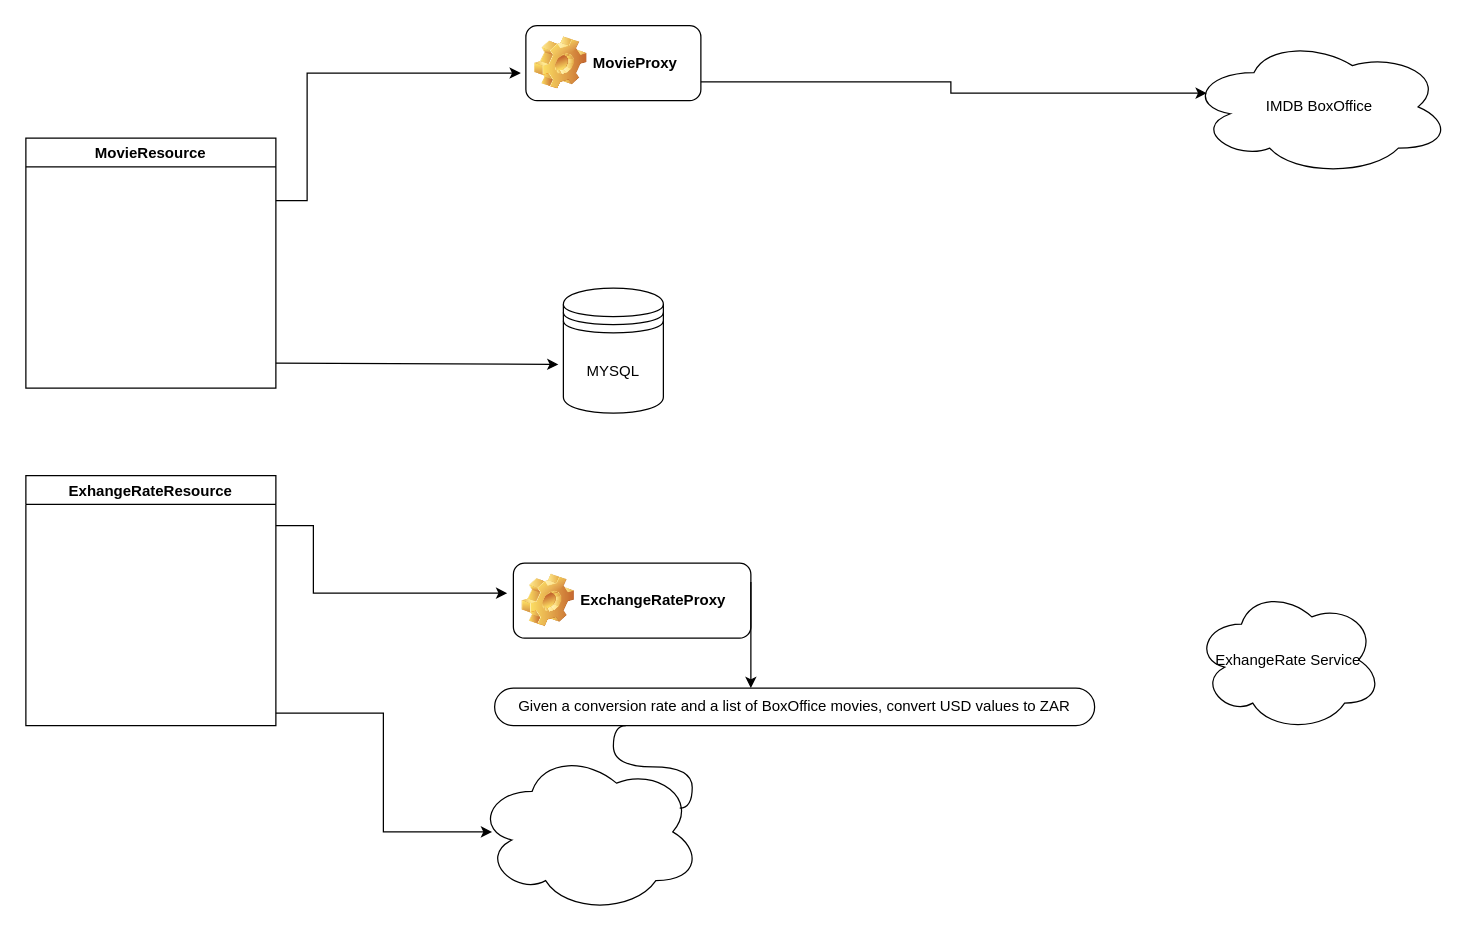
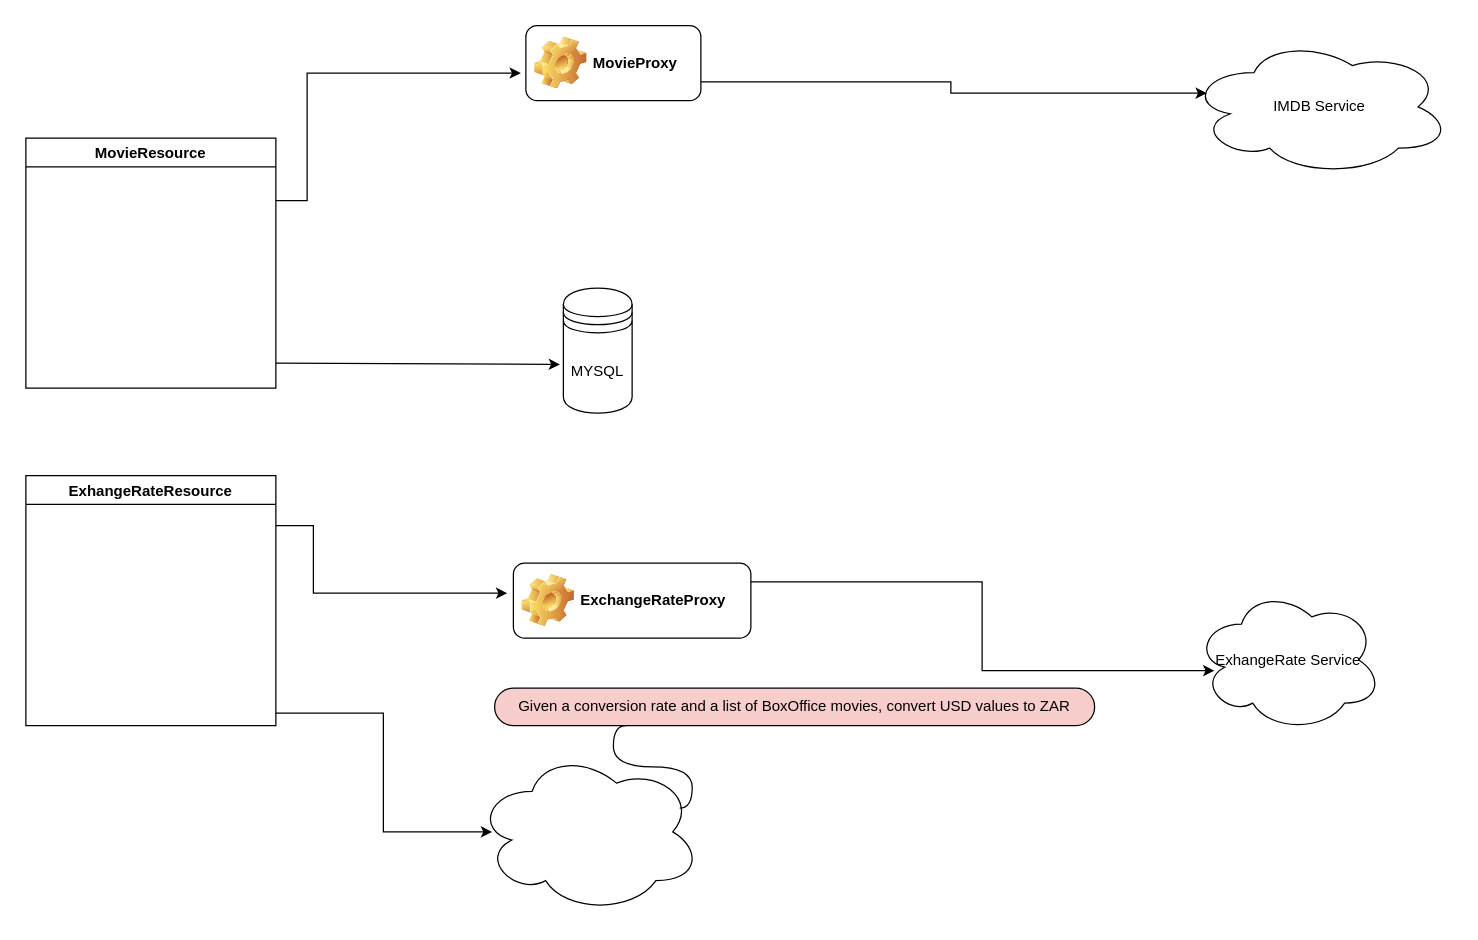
node "IMDB BoxOffice": label "IMDB BoxOffice" -> "IMDB Service"
node "MYSQL": size 100x125 -> 69x125
edge "ExchangeRateProxy" -> "Given a conversion rate and a list of BoxOffice movies, convert USD values to ZAR": now "ExchangeRateProxy" -> "ExhangeRate Service"
node "Given a conversion rate and a list of BoxOffice movies, convert USD values to ZAR": fillcolor #ffffff -> #f8cecc
